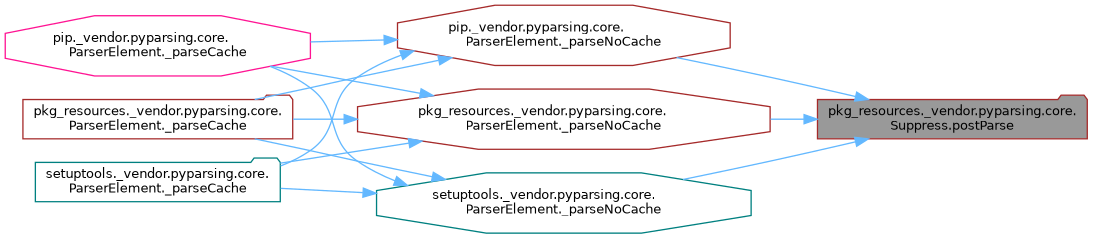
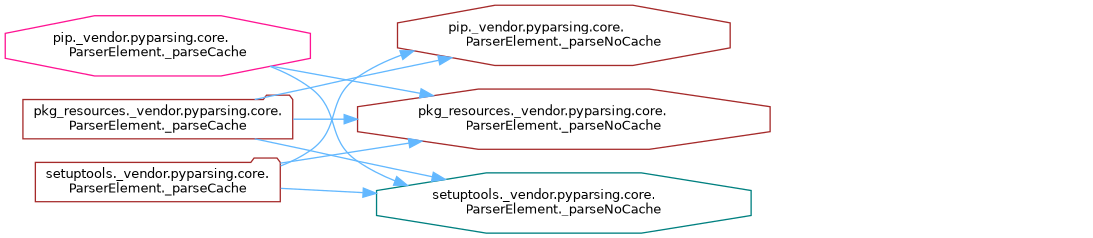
edge "pip._vendor.pyparsing.core. ParserElement._parseCache" -> "pip._vendor.pyparsing.core. ParserElement._parseNoCache": removed
node "pkg_resources._vendor.pyparsing.core. Suppress.postParse": removed
node "setuptools._vendor.pyparsing.core. ParserElement._parseCache": color teal -> brown
